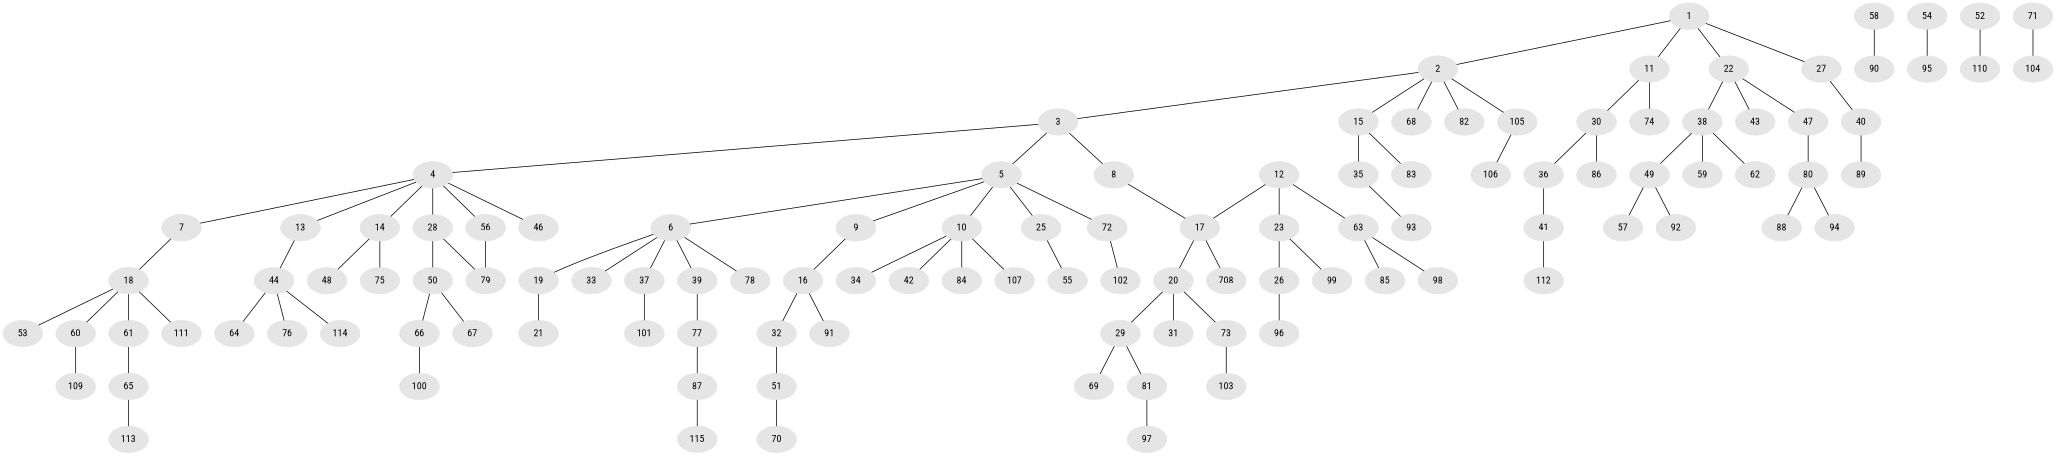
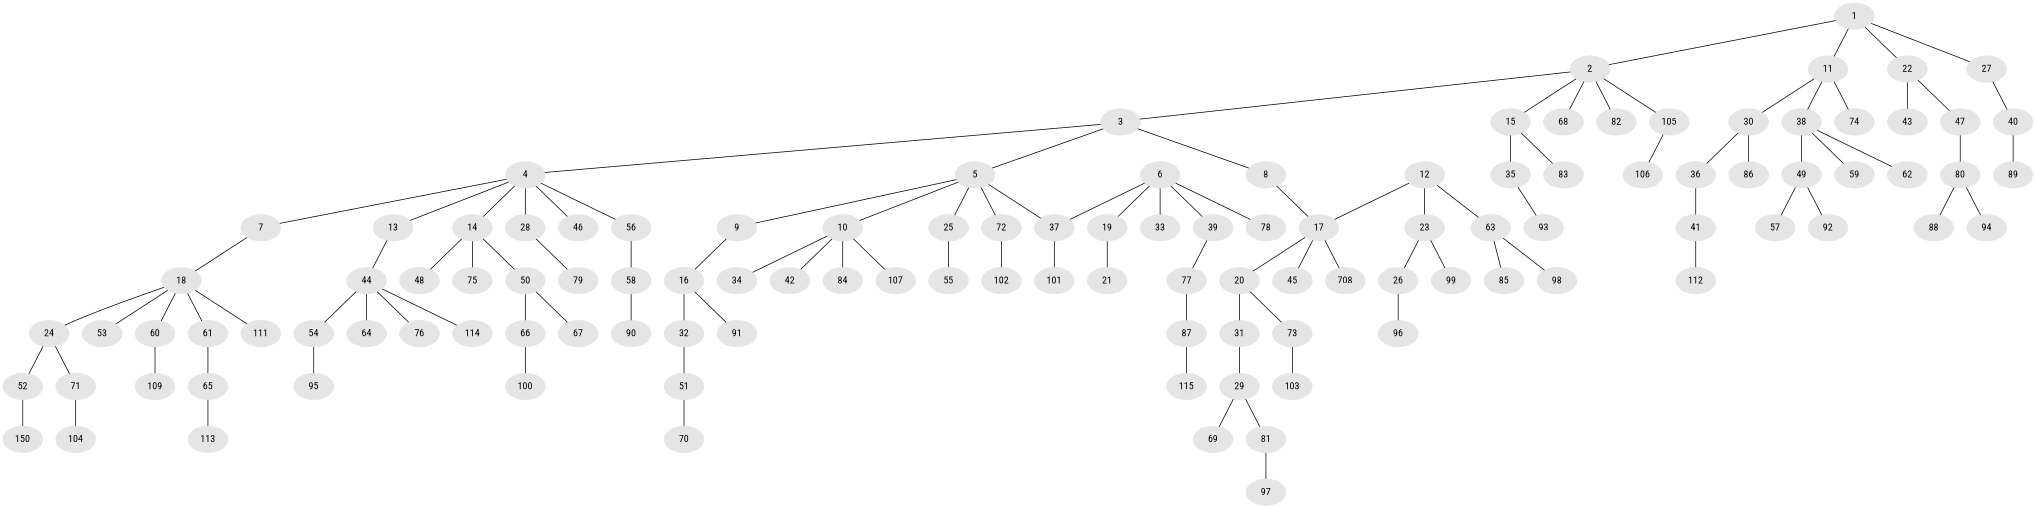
node "110": label "110" -> "150"
edge "22" -- "38": now "11" -- "38"
edge "5" -- "6": now "5" -- "37"
edge "28" -- "50": now "14" -- "50"
edge "56" -- "79": now "56" -- "58"
node "45": added
edge "44" -- "54": added
edge "20" -- "29": now "31" -- "29"
node "24": added
